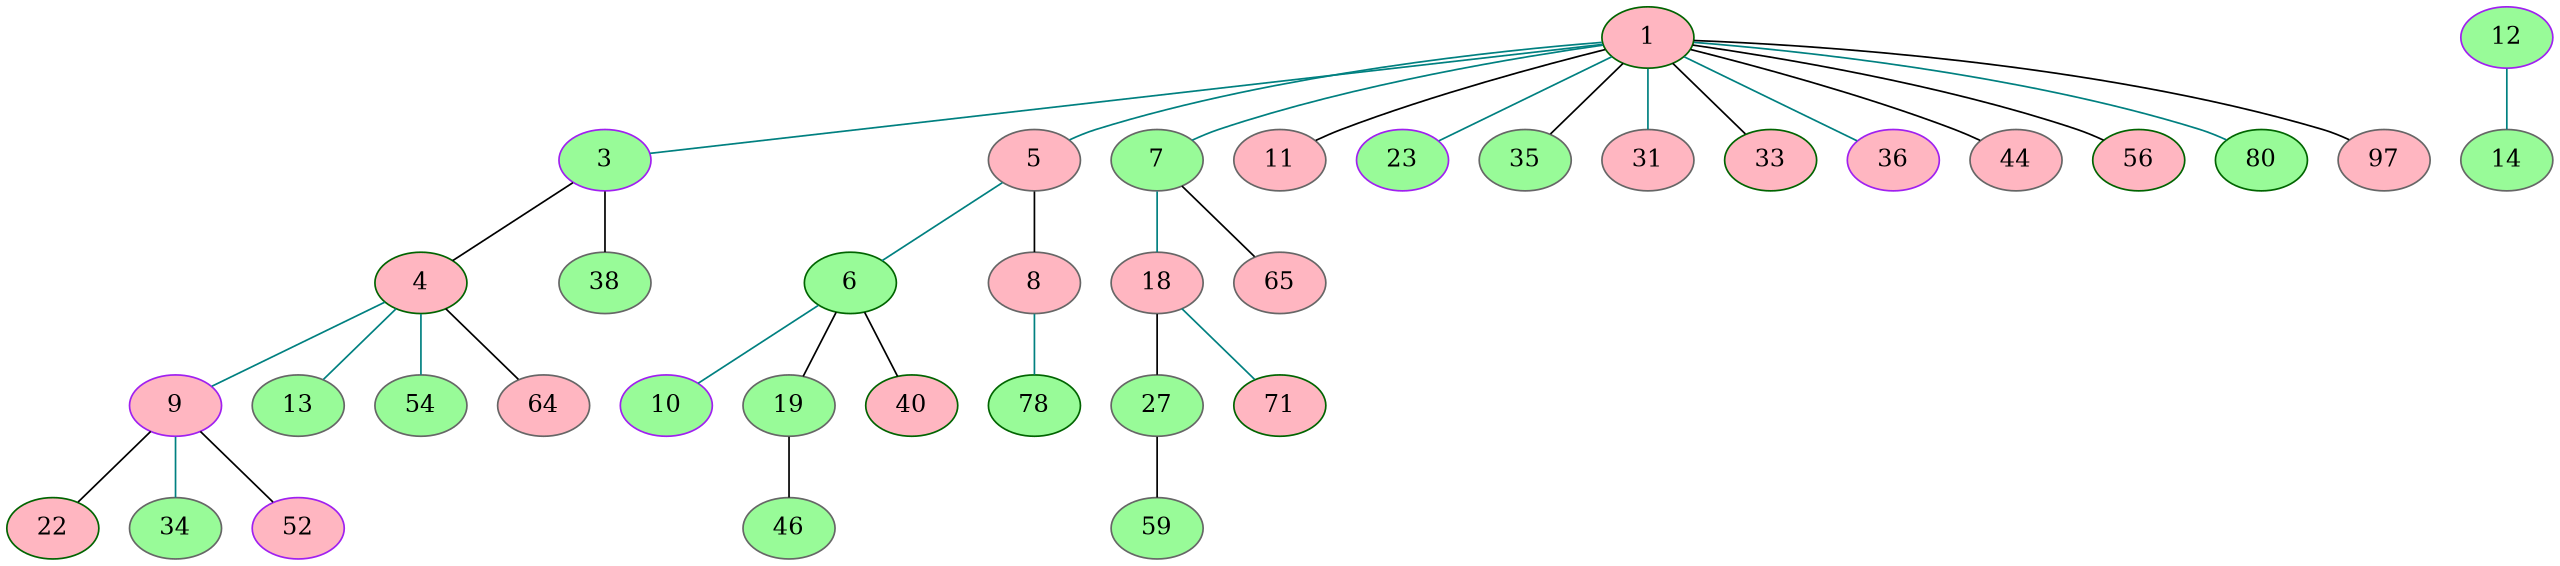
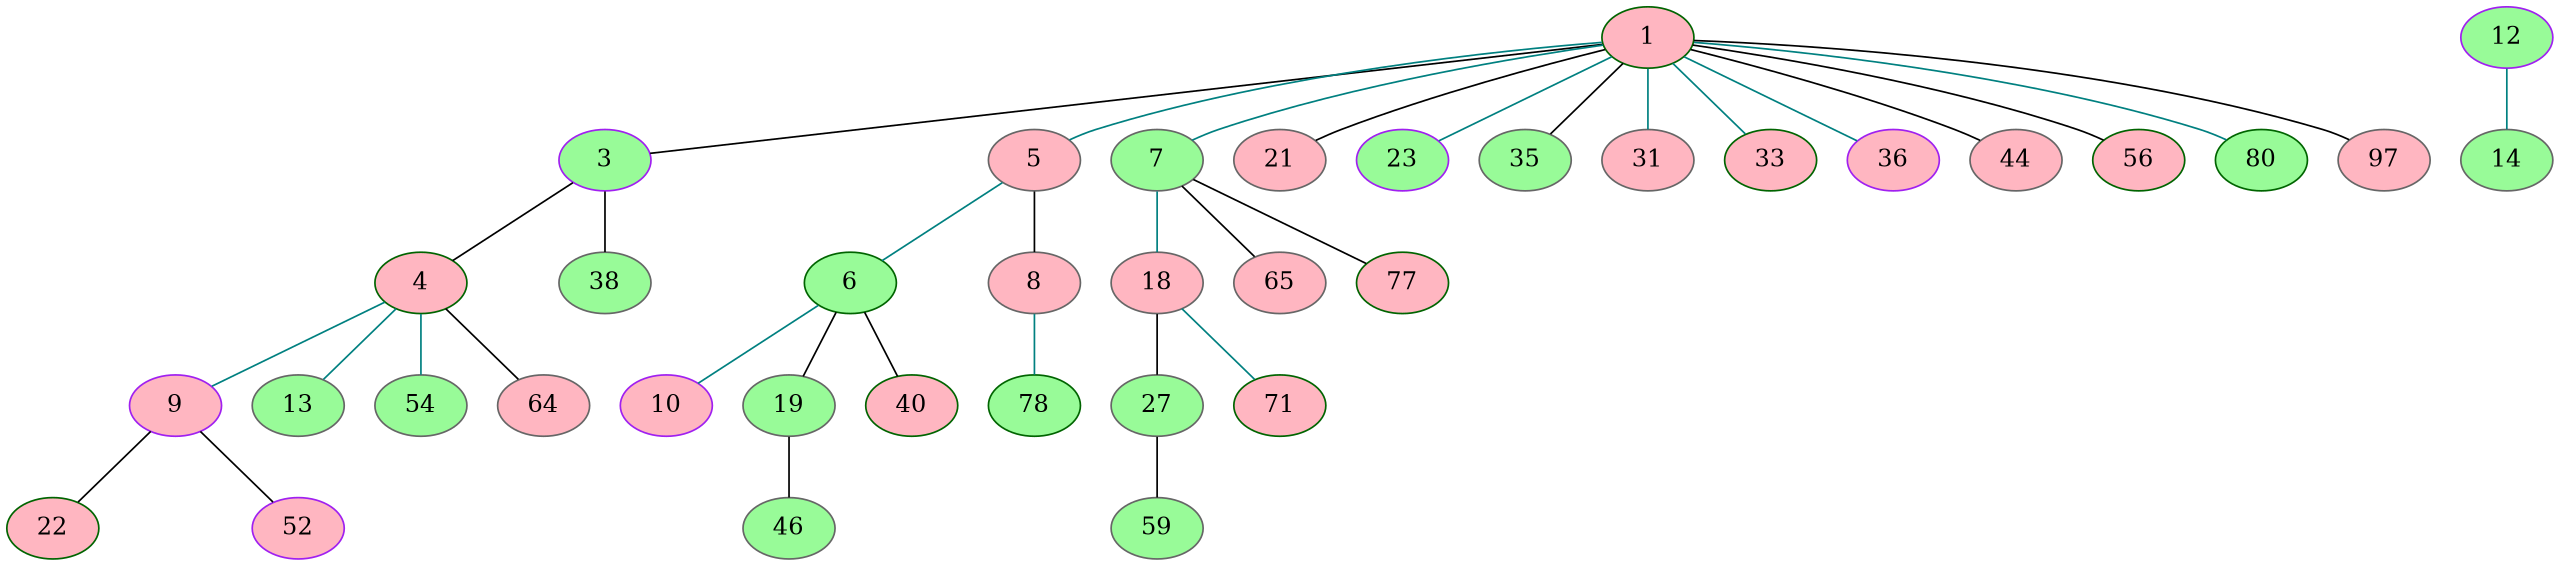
edge "1" -- "3": color teal -> black
edge "1" -- "33": color black -> teal
node "11": label "11" -> "21"
node "77": added
node "10": fillcolor palegreen -> lightpink
node "34": removed
